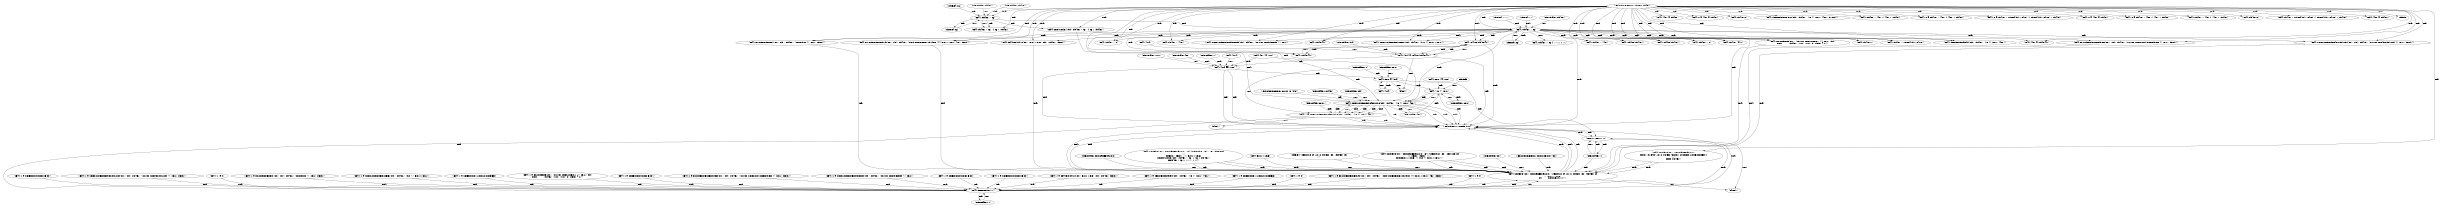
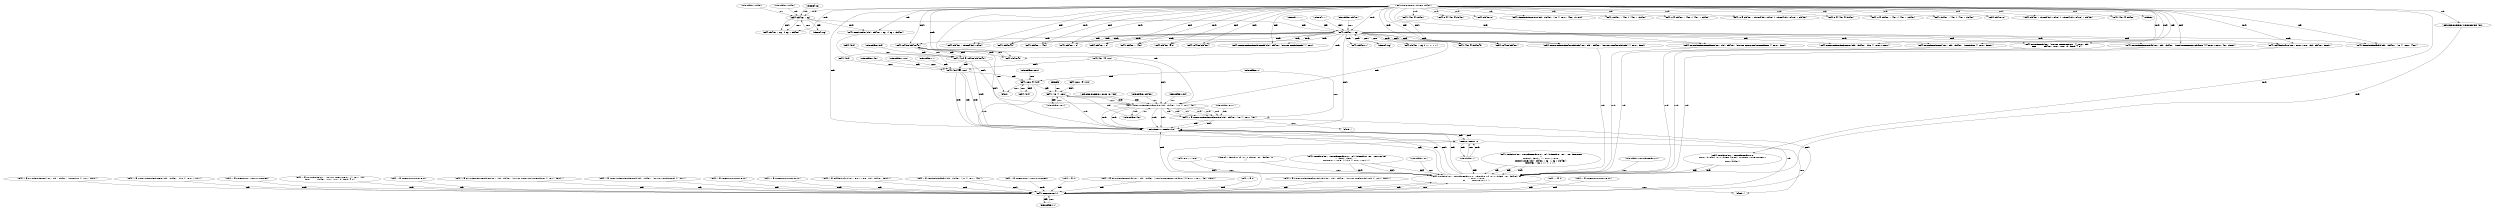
edge "(MethodParameterIn,size_t objlen)" -> "(Call,objlen--)": now "(MethodParameterIn,size_t objlen)" -> "(MethodParameterIn,sc_context_t *ctx)"
